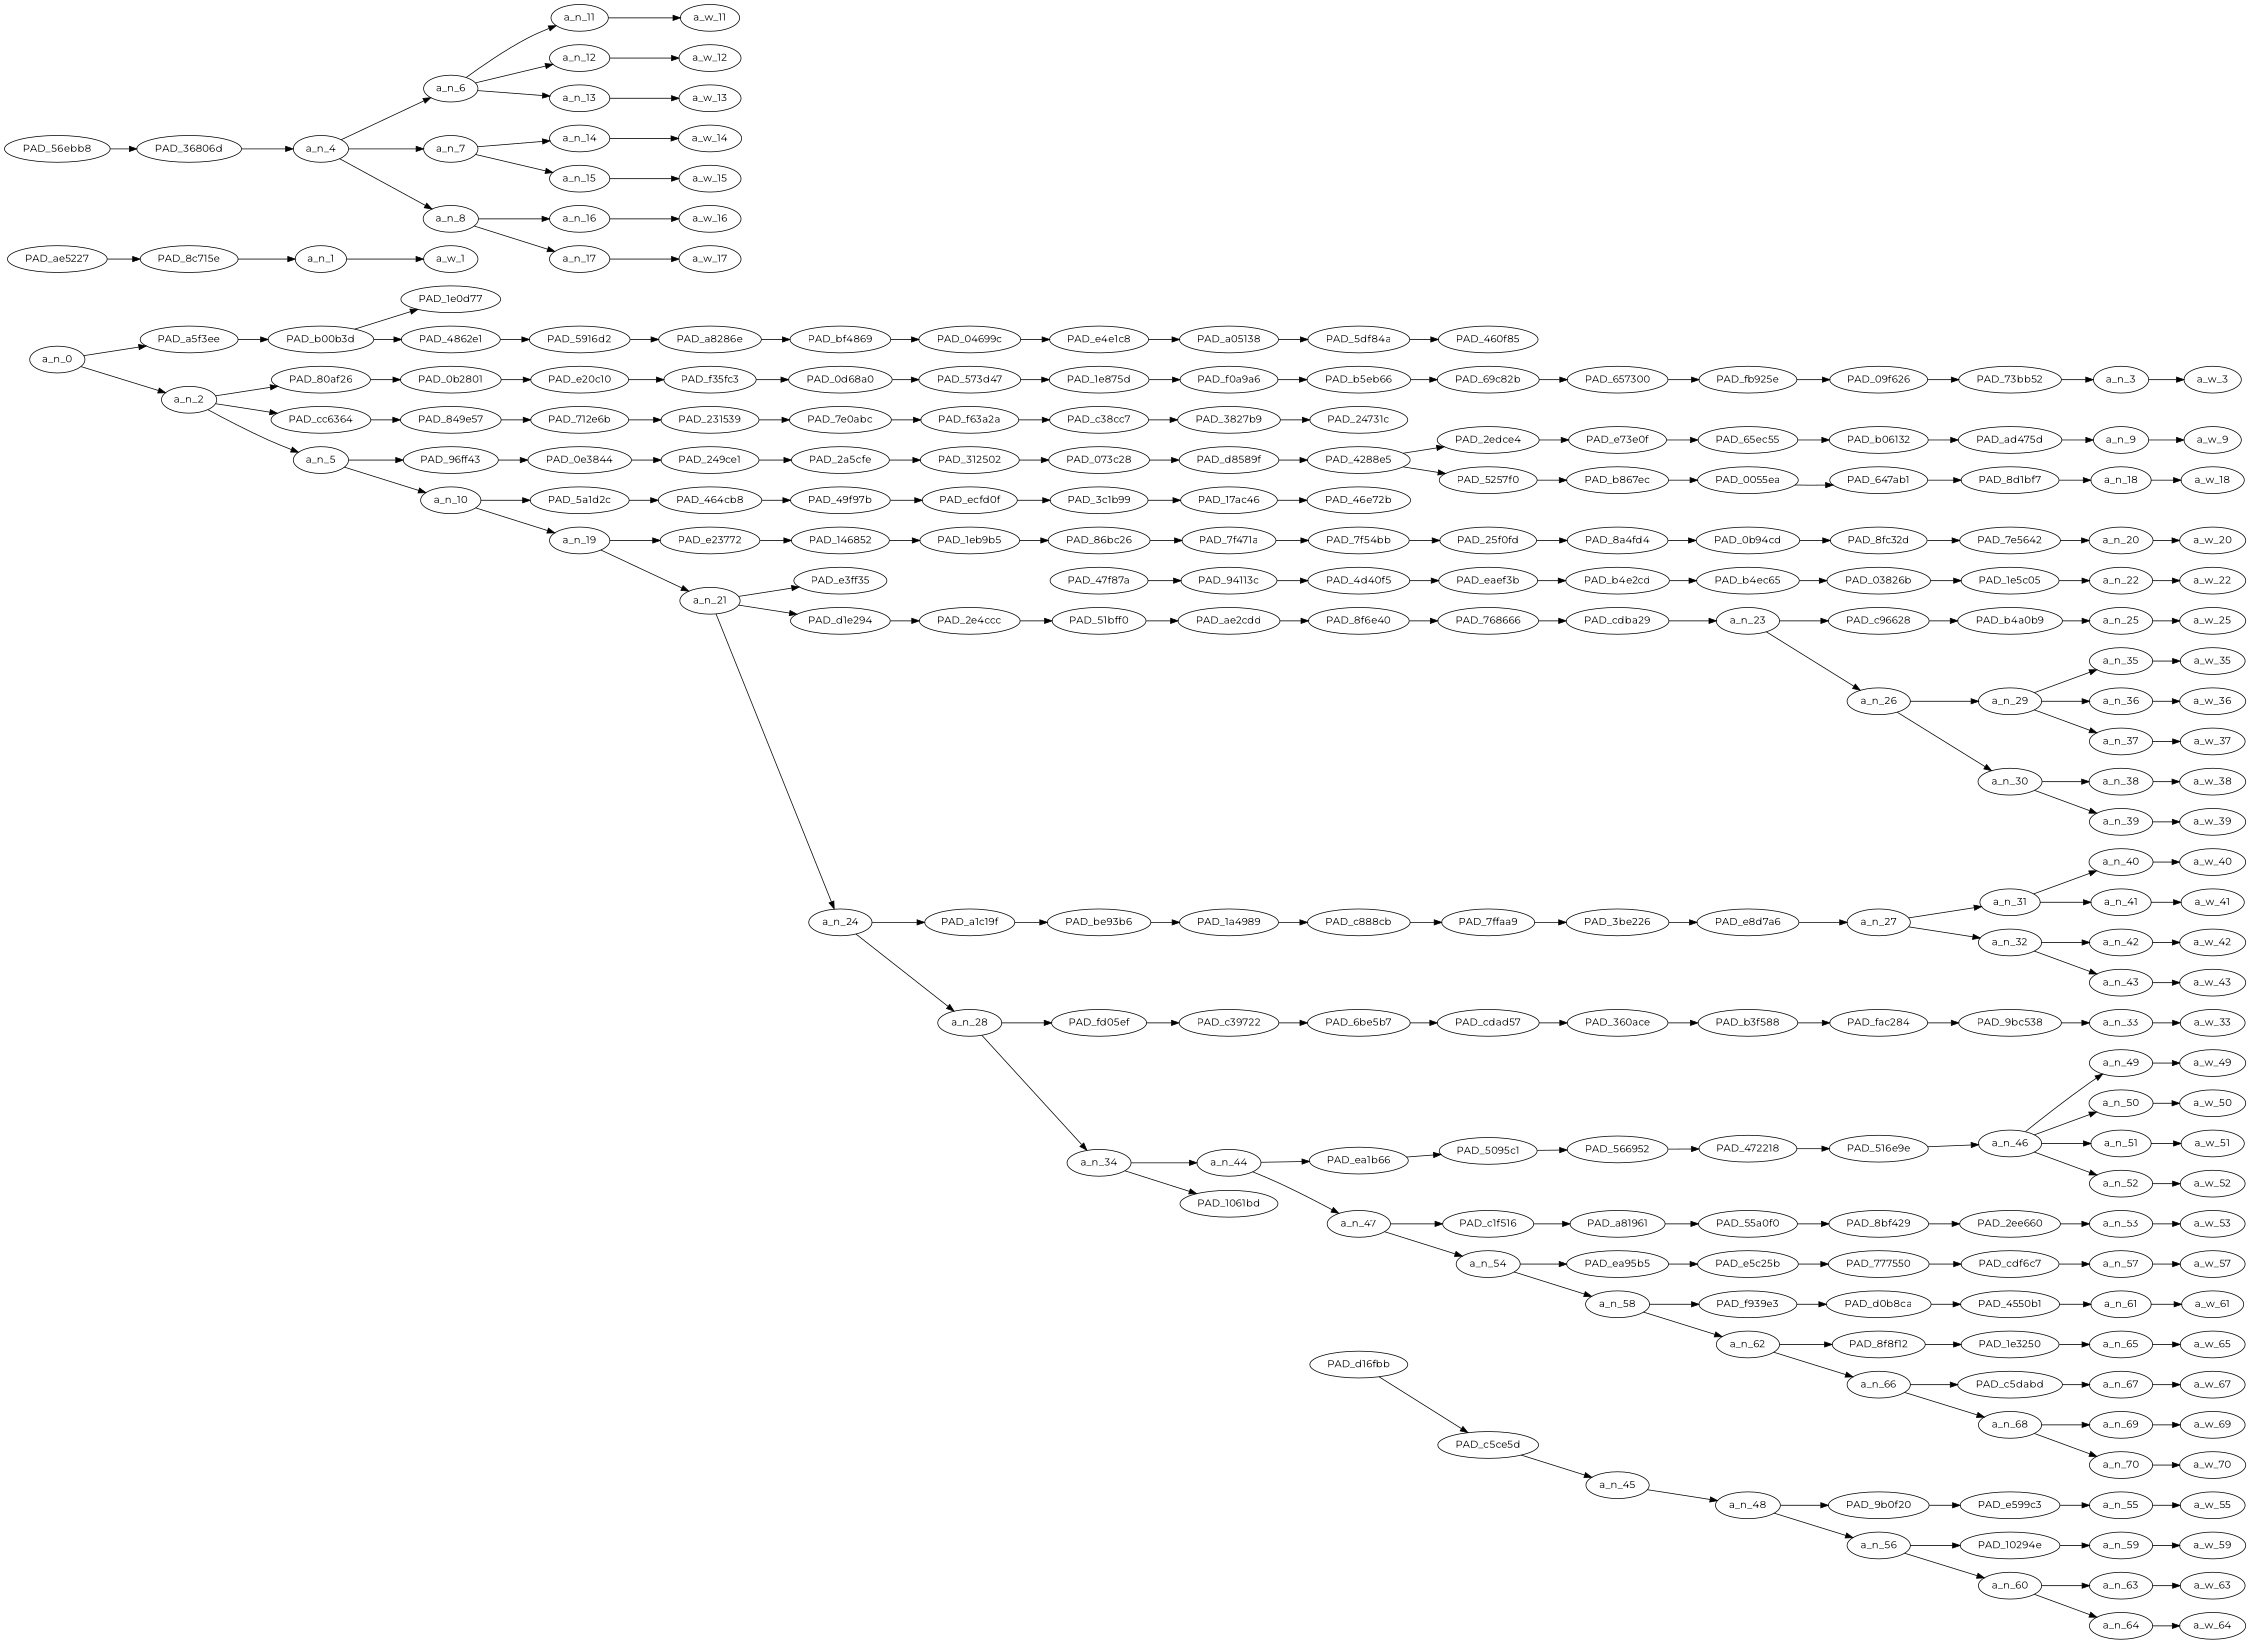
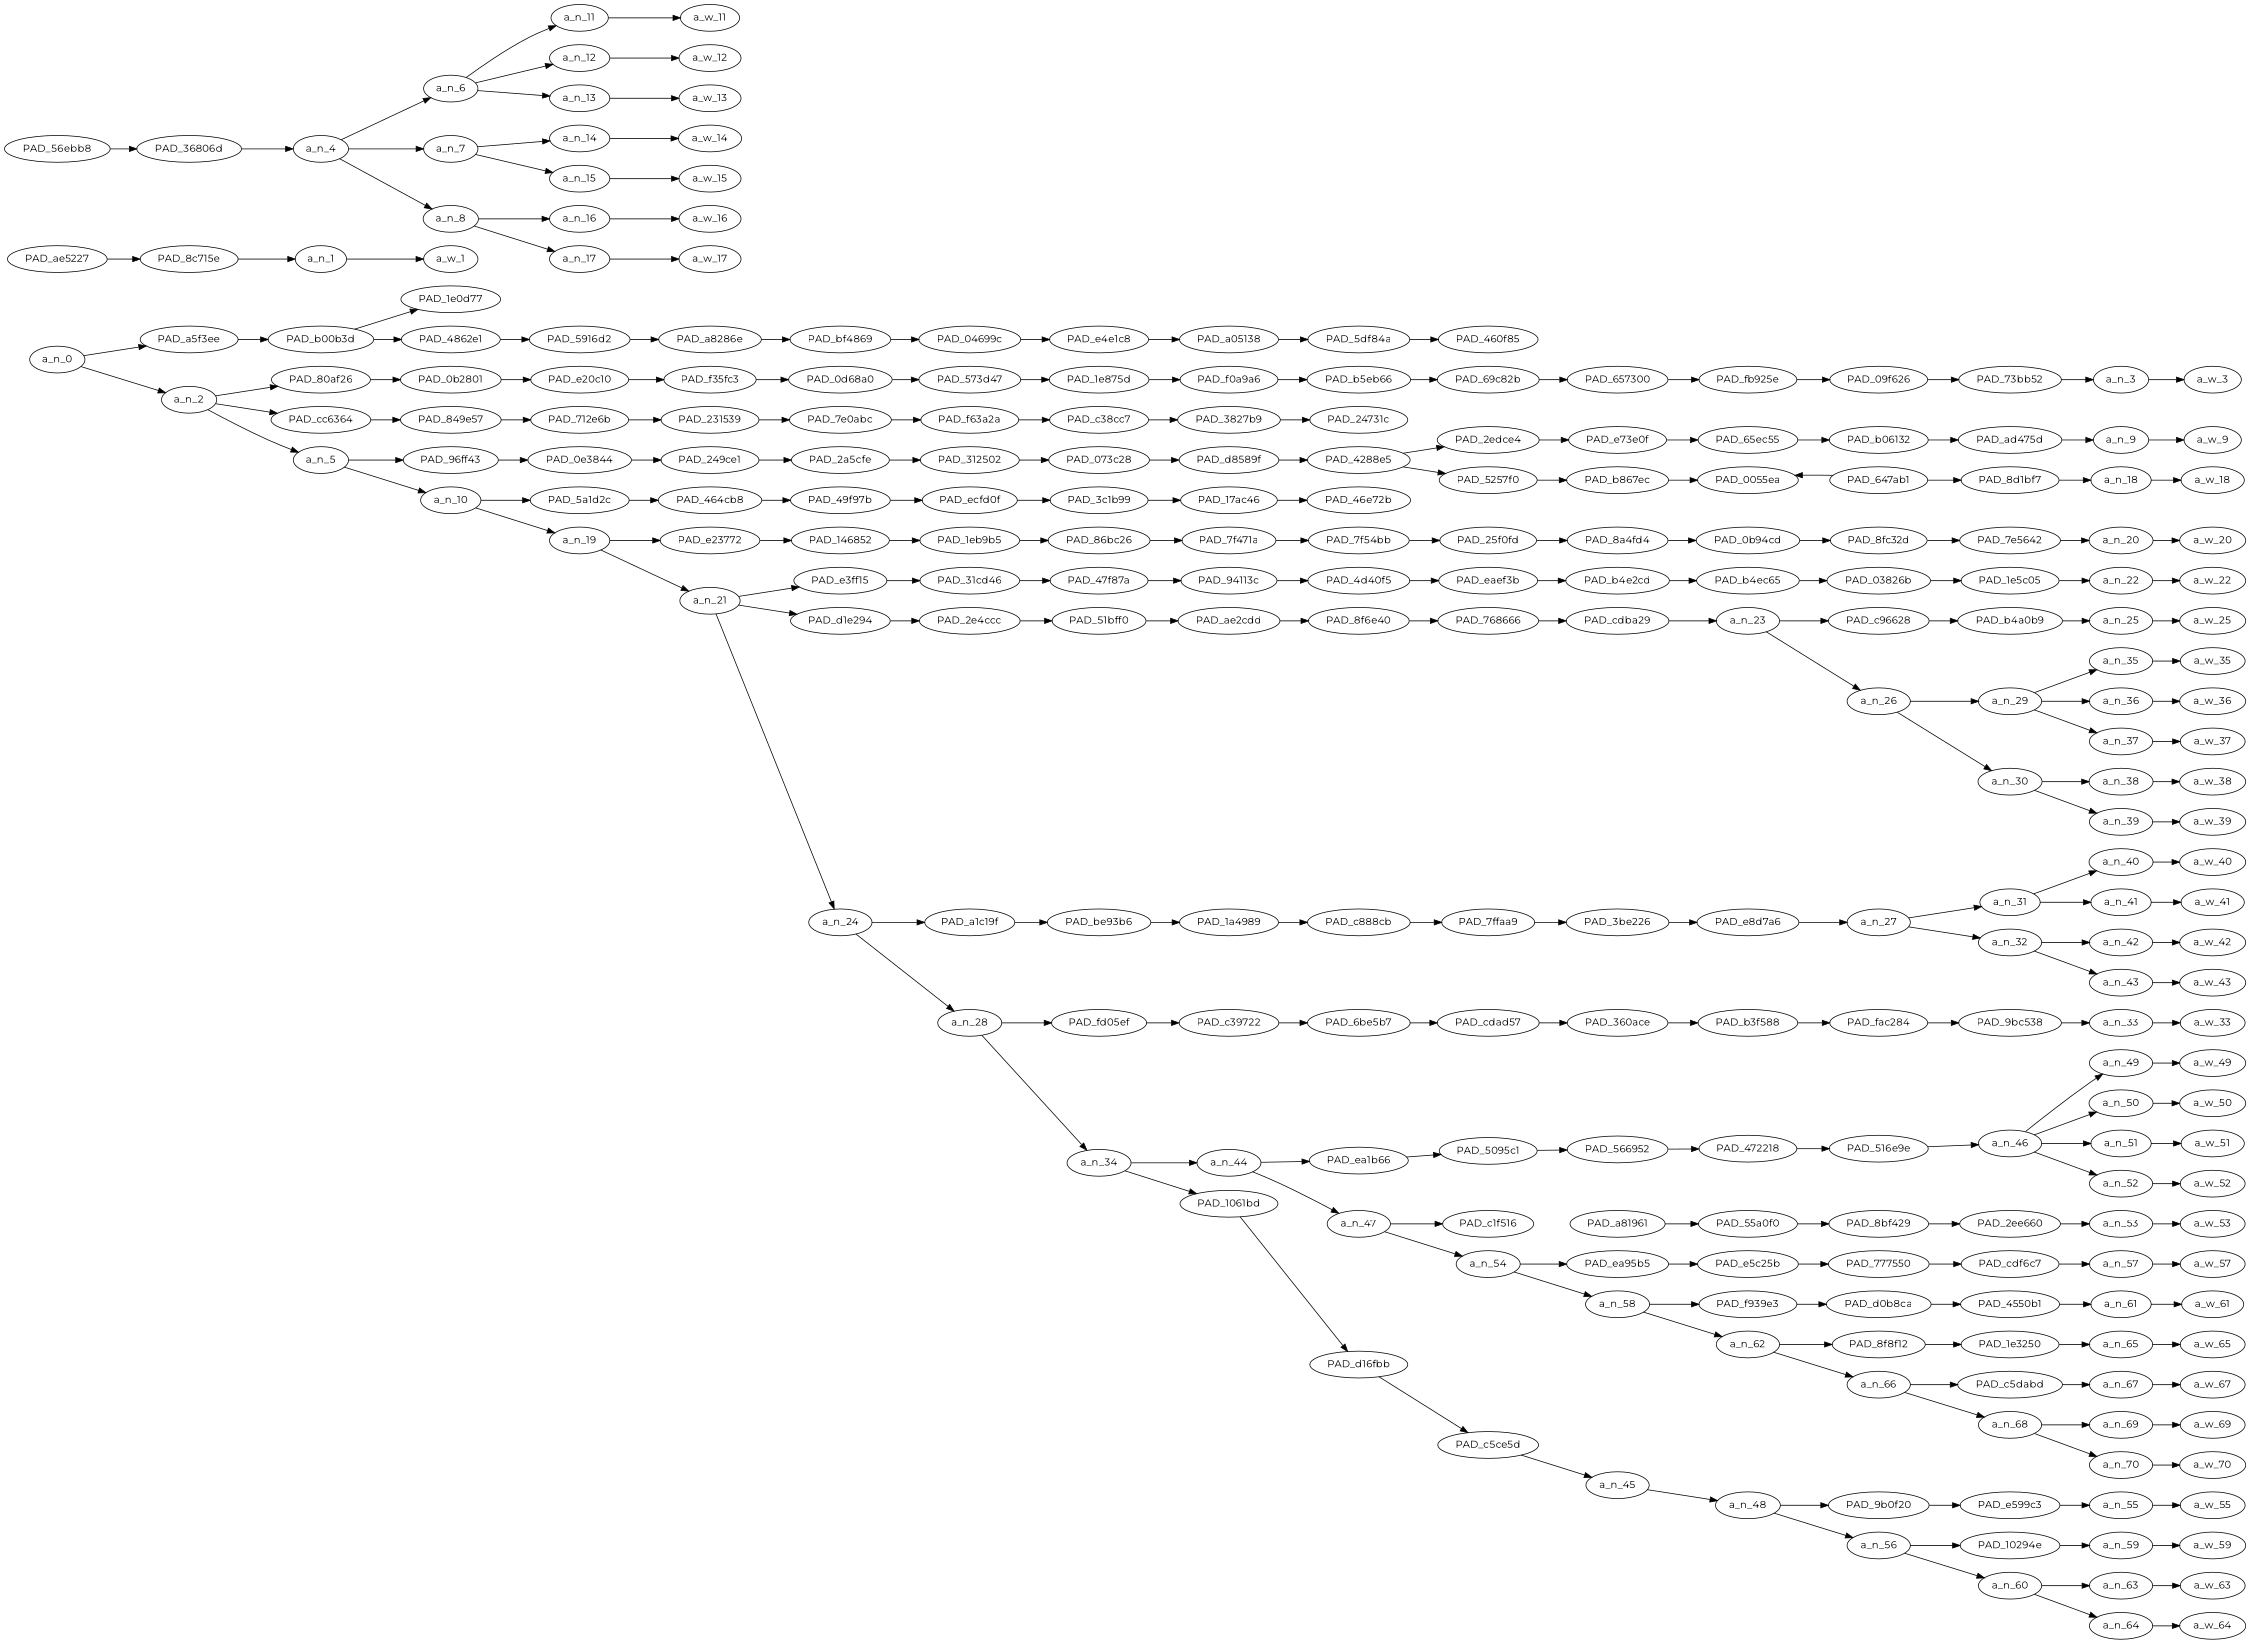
edge "PAD_0055ea" -> "PAD_647ab1": reversed
node "PAD_e3ff35": label "PAD_e3ff35" -> "PAD_e3ff15"
node "PAD_31cd46": added
edge "PAD_c1f516" -> "PAD_a81961": removed
edge "PAD_1061bd" -> "PAD_d16fbb": added
